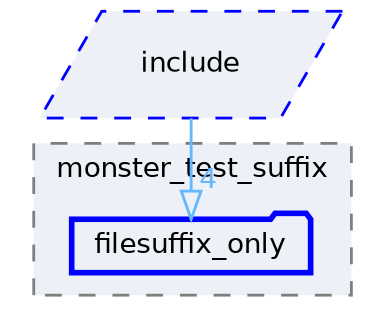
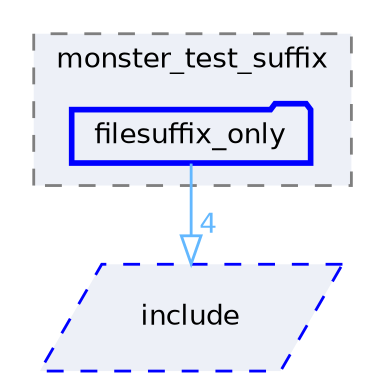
edge "include" -> "filesuffix_only": reversed
